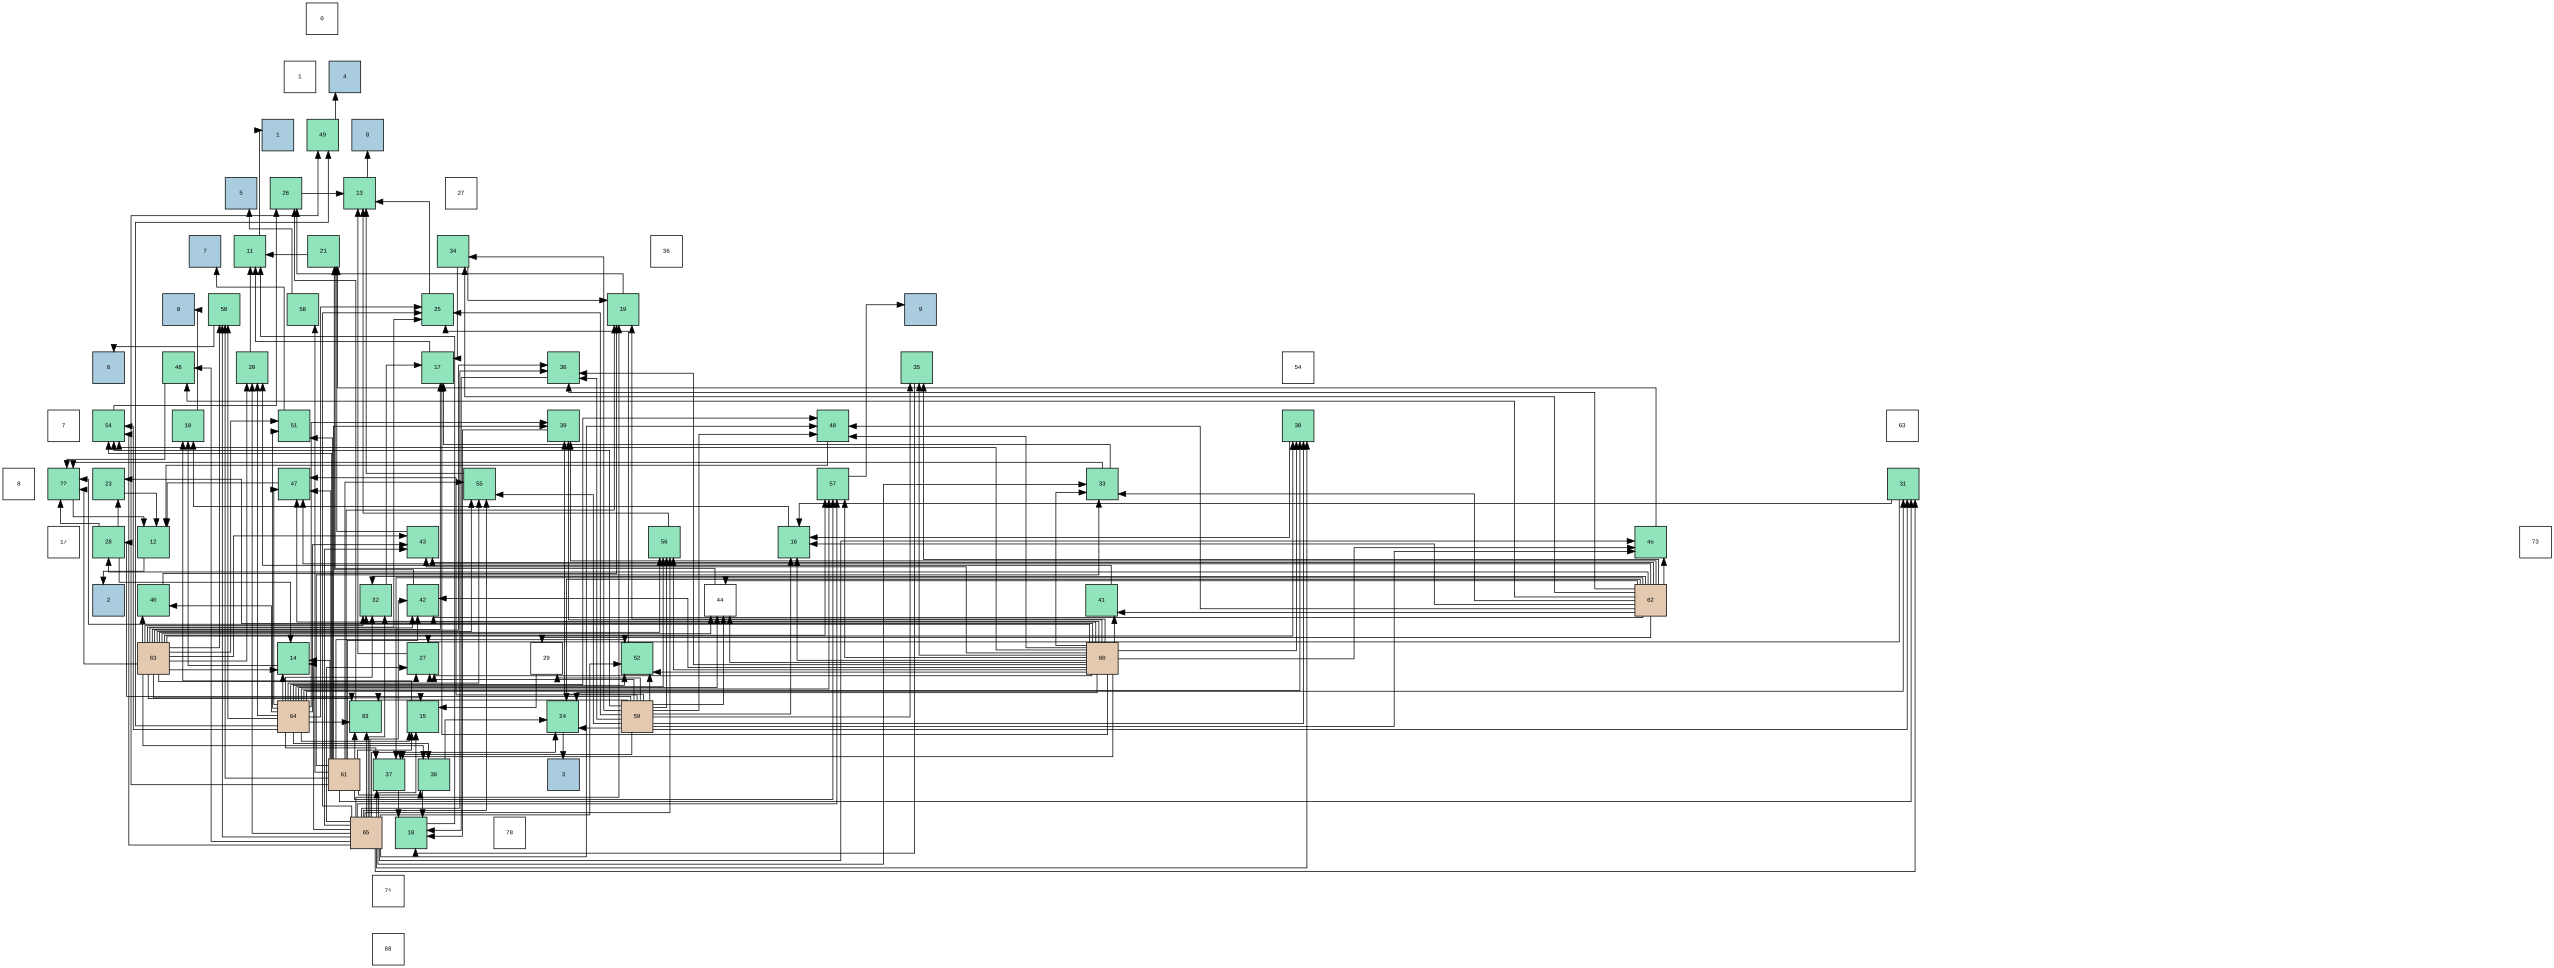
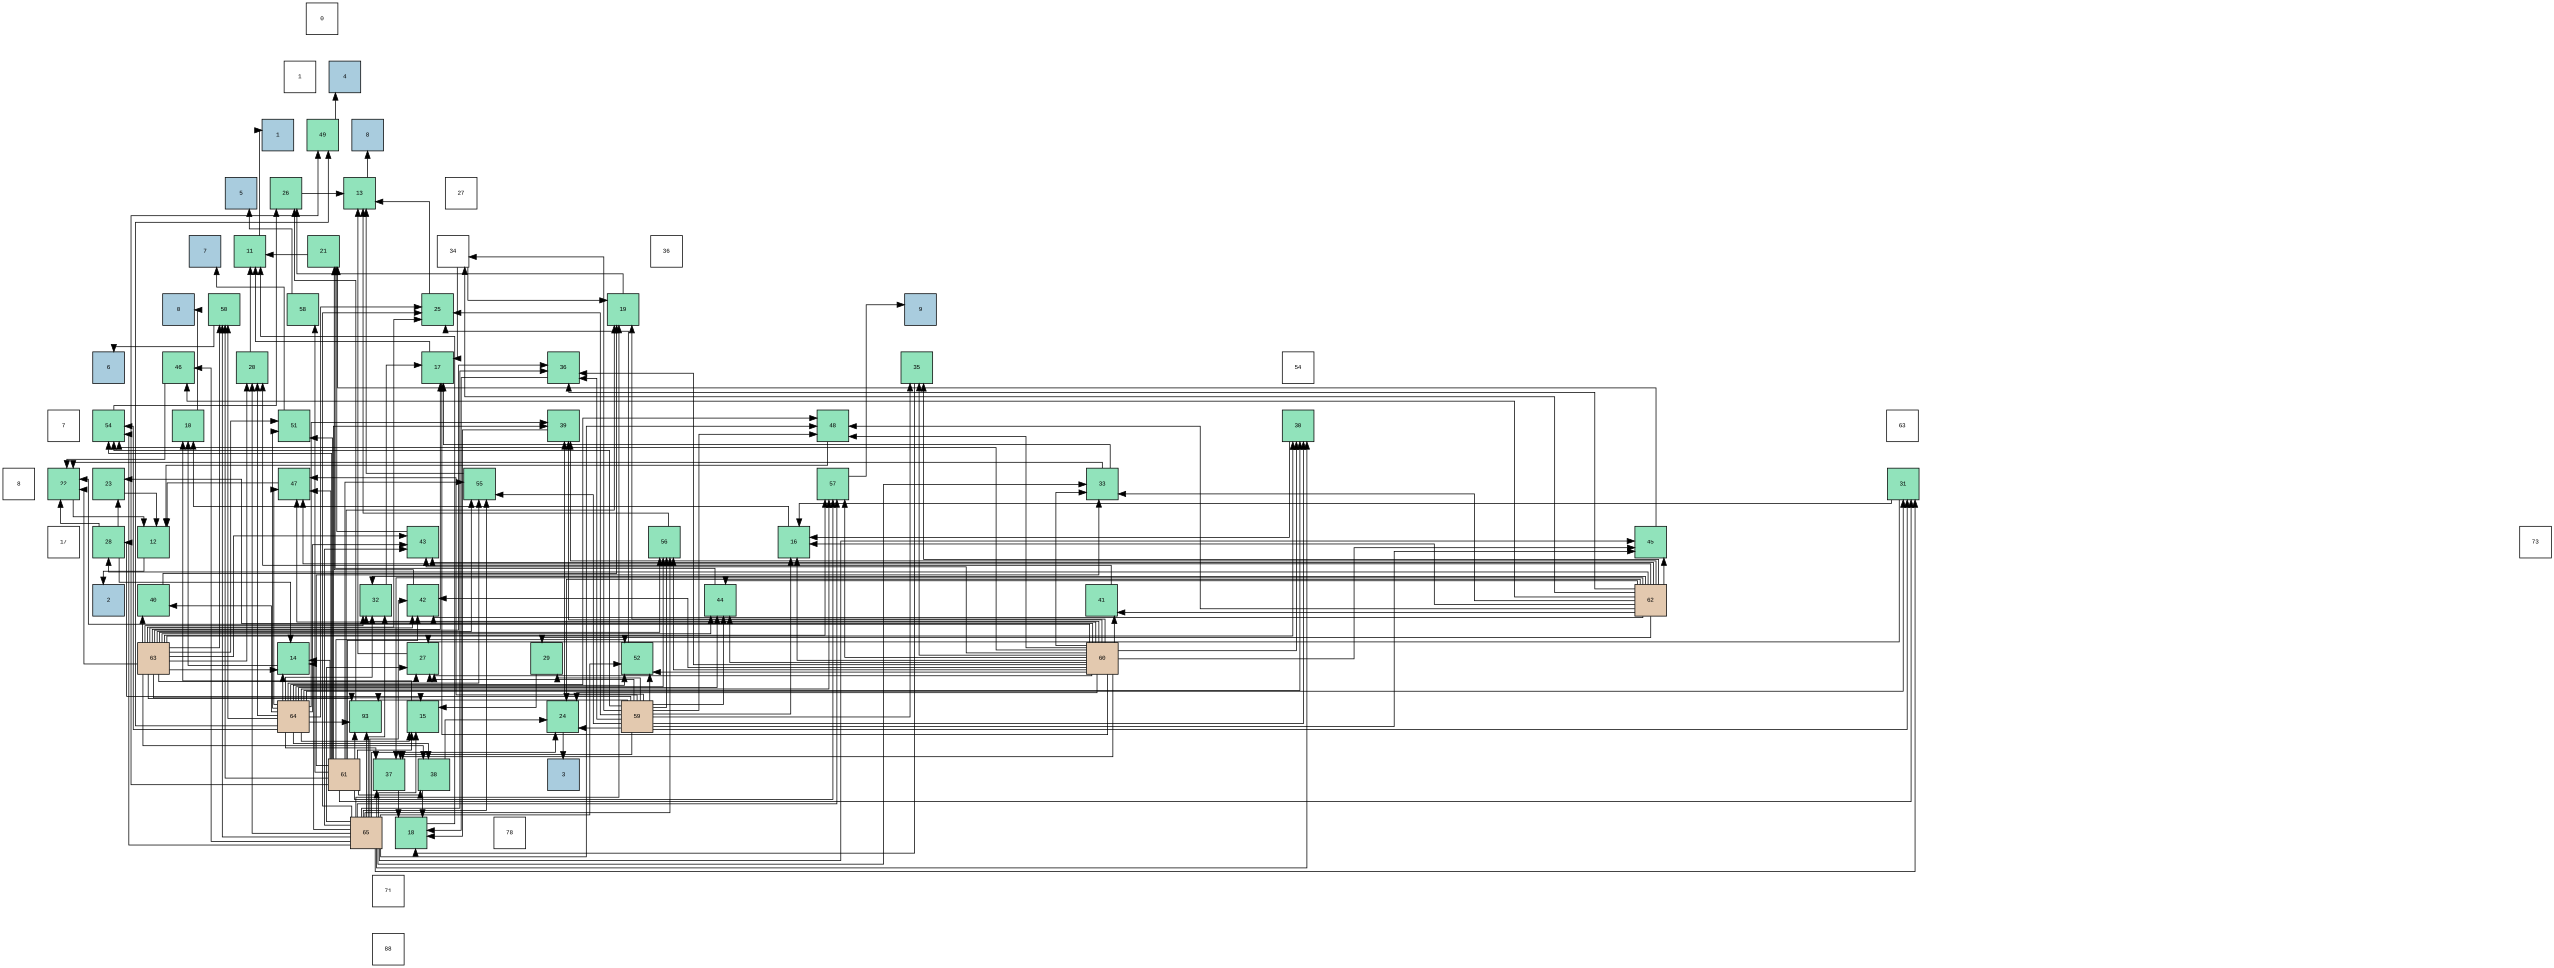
node "34": fillcolor #91e3bb -> #ffffff
node "44": fillcolor #ffffff -> #91e3bb
node "29": fillcolor #ffffff -> #91e3bb
